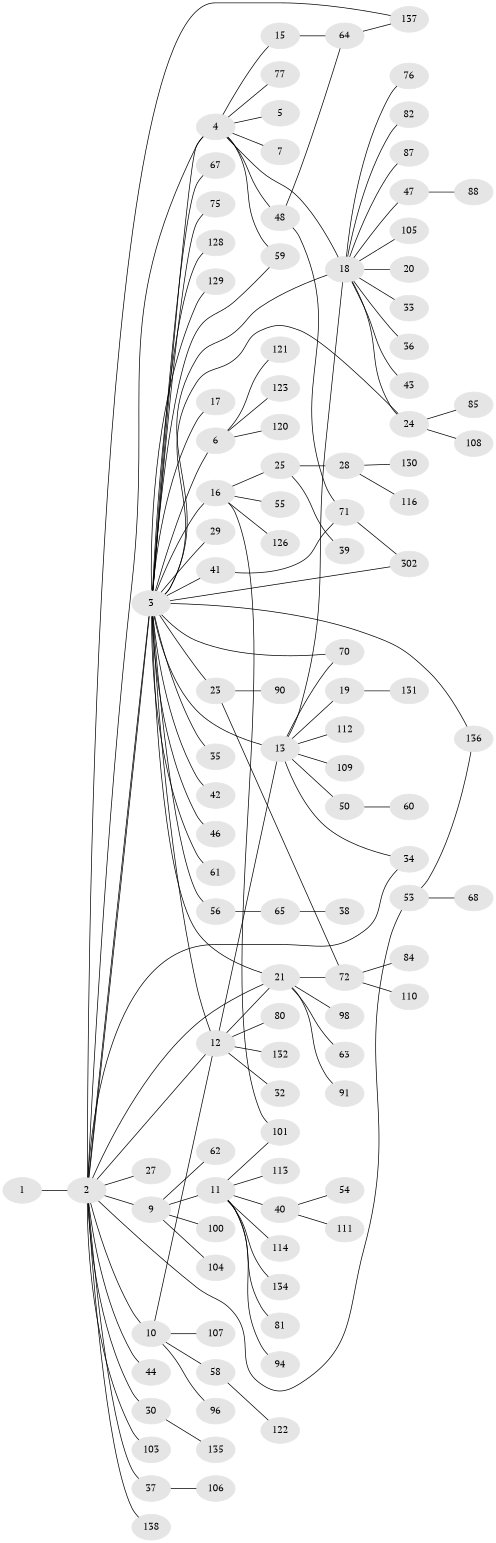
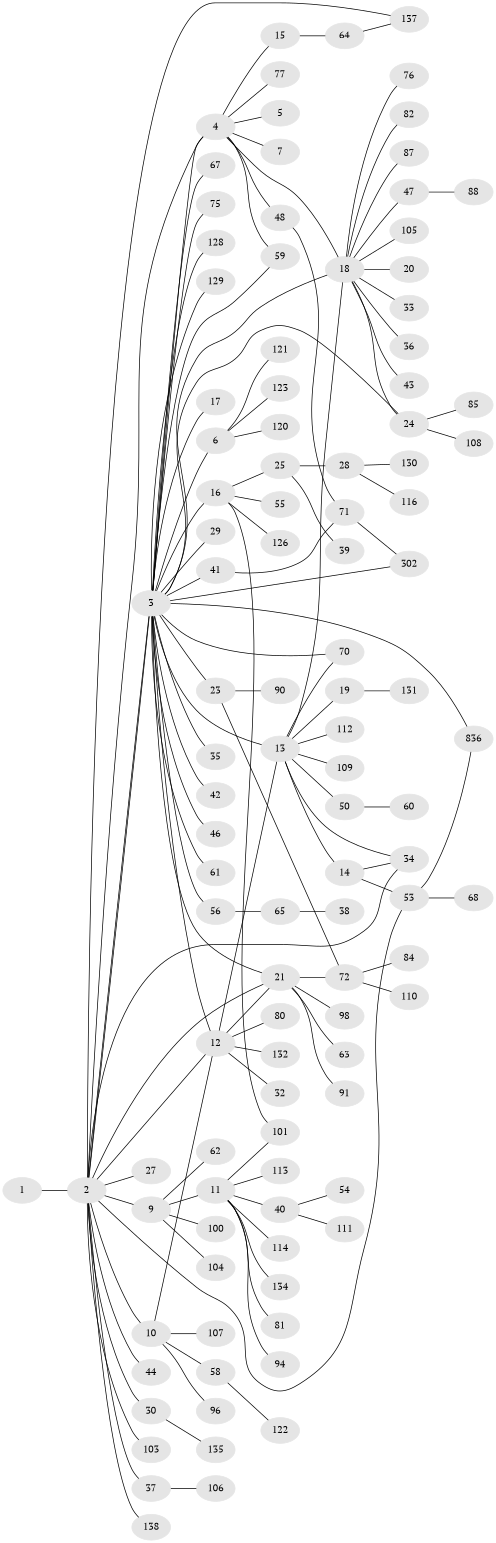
edge "64" -- "48": removed
node "136": label "136" -> "836"
node "14": added
